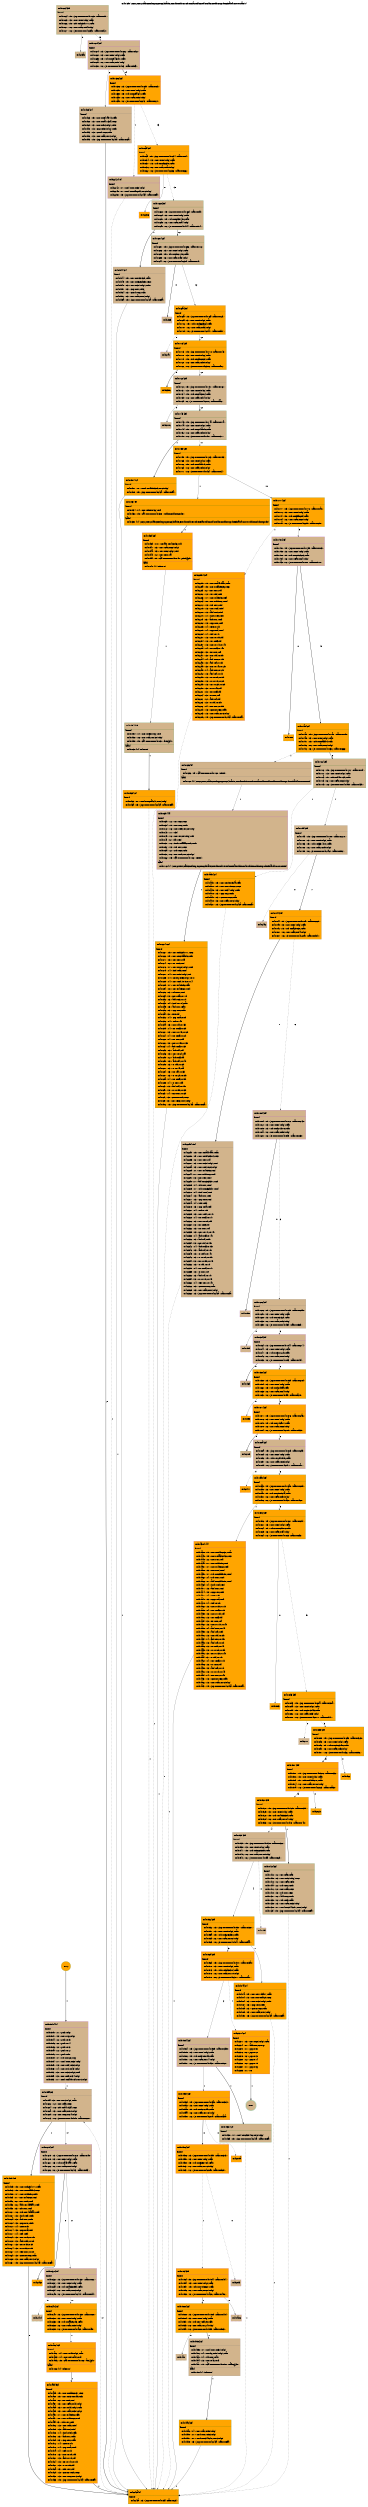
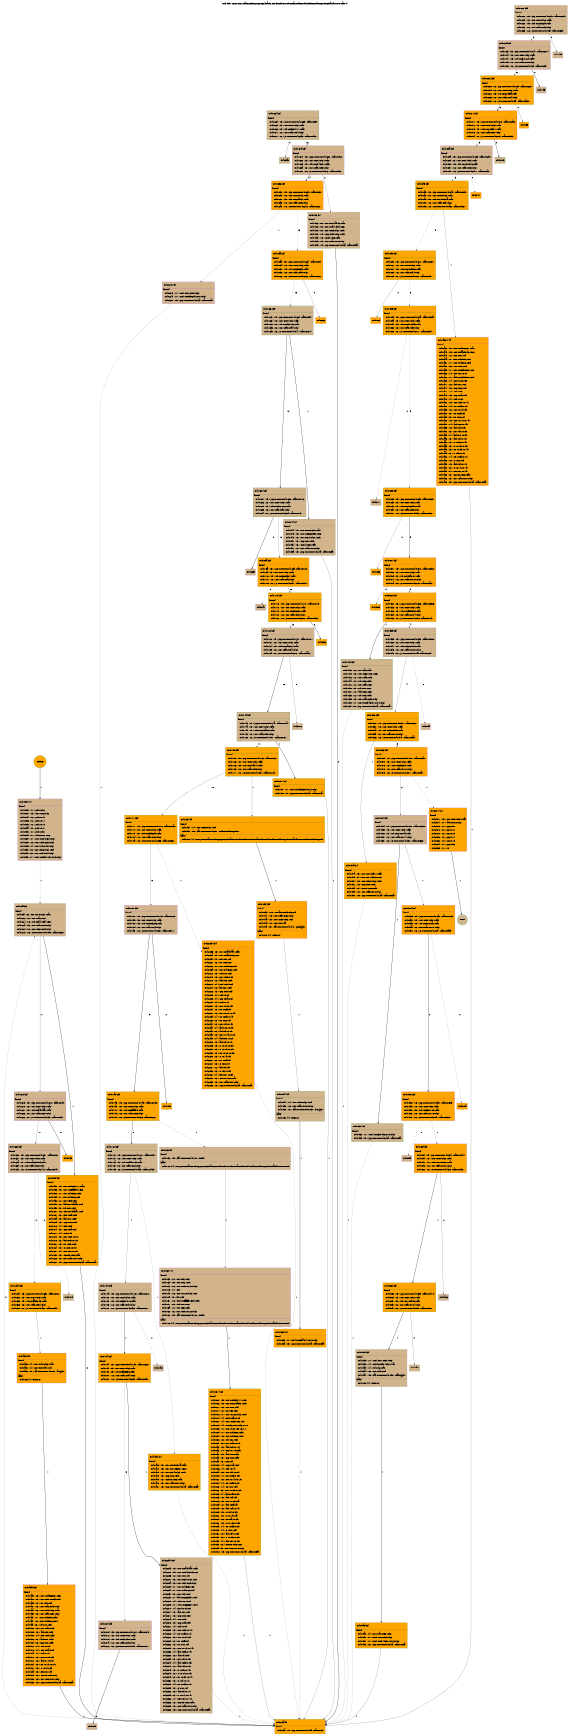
edge "0x40180d [25]" -> "0x401826 [25]": removed, label "6"
node "Entry": label "Entry" -> "Desktop"
